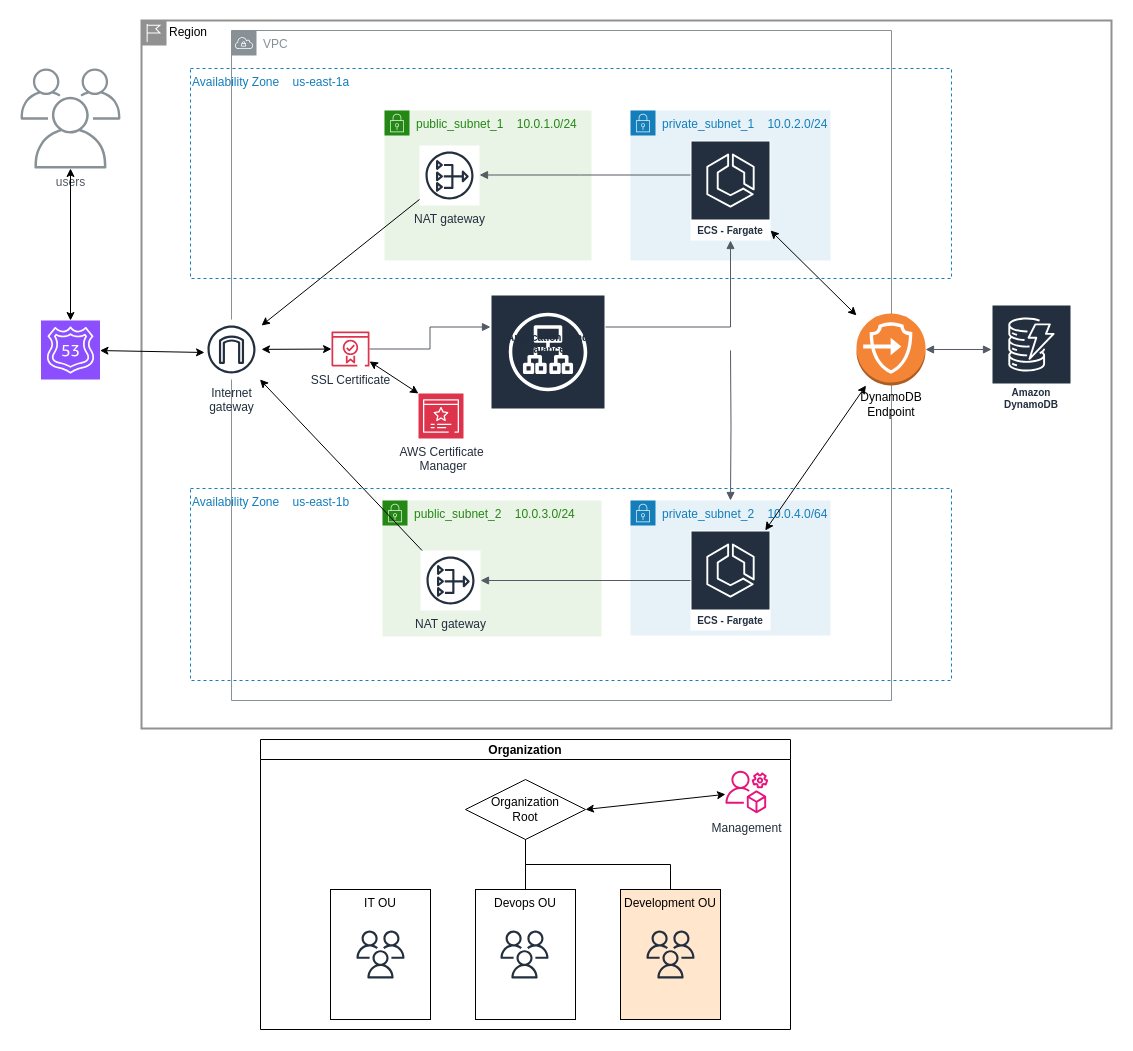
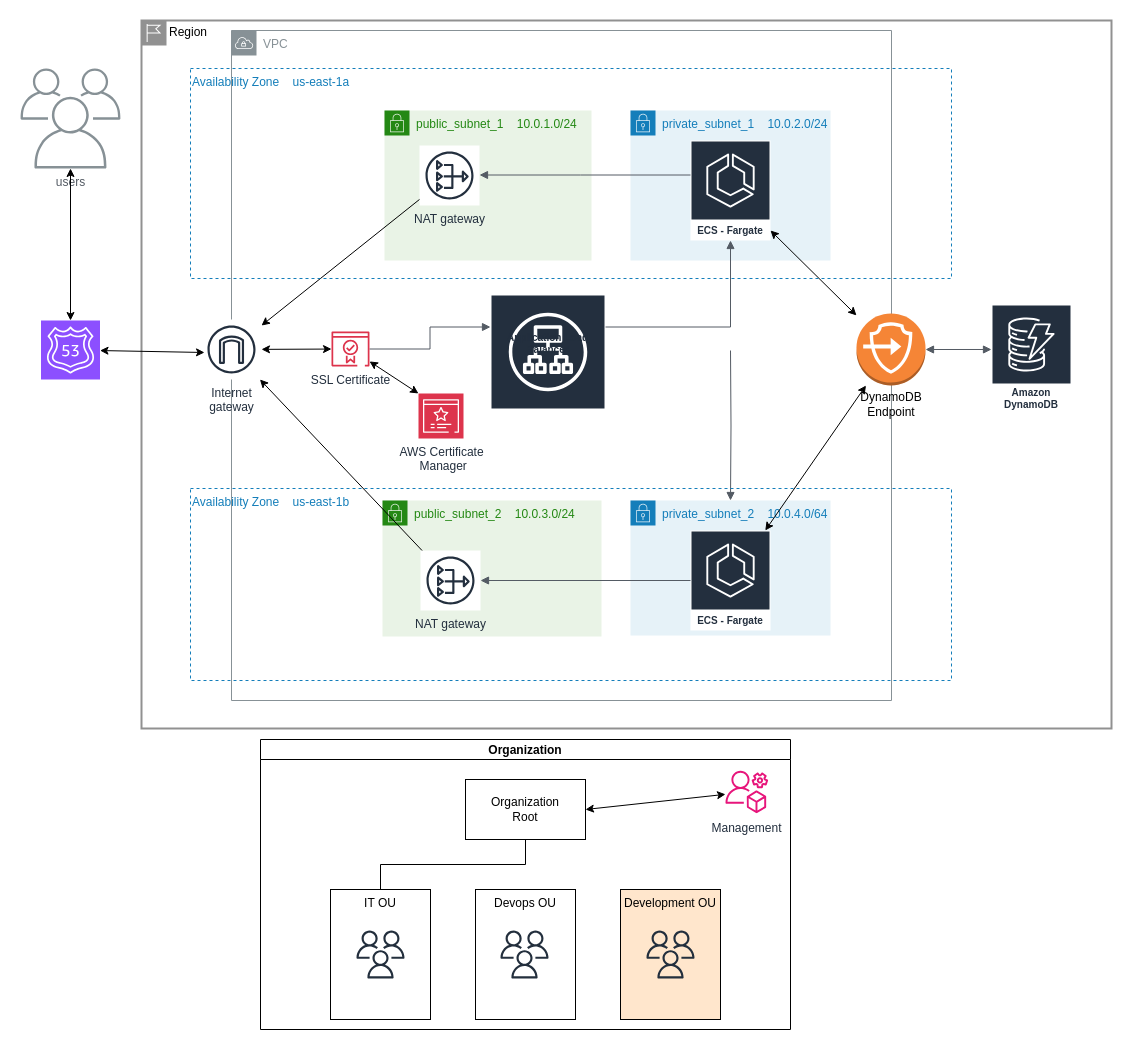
node "Organization Root": shape diamond -> rectangle
edge "Organization Root" -- "IT OU": added
edge "Organization Root" -- "Development OU": removed
edge "Organization Root" -- "Devops OU": removed
